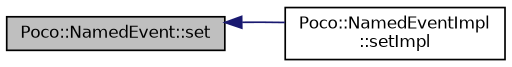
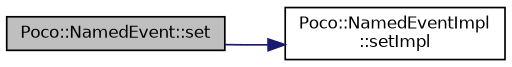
edge "Poco::NamedEventImpl ::setImpl" -> "Poco::NamedEvent::set": reversed
